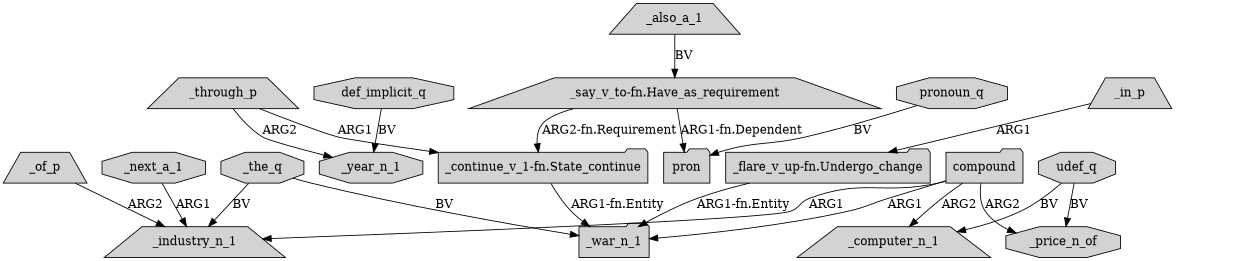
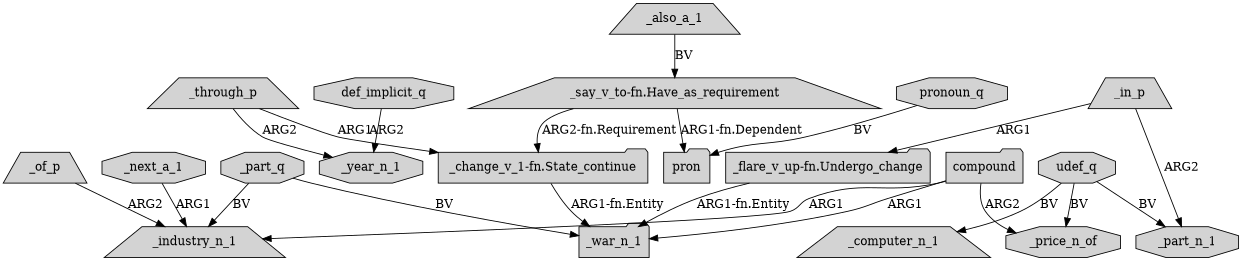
edge "def_implicit_q" -> "_year_n_1": label "BV" -> "ARG2"
node "_the_q": label "_the_q" -> "_part_q"
node "_continue_v_1-fn.State_continue": label "_continue_v_1-fn.State_continue" -> "_change_v_1-fn.State_continue"
edge "compound" -> "_computer_n_1": removed, label "ARG2"
node "_part_n_1": added
